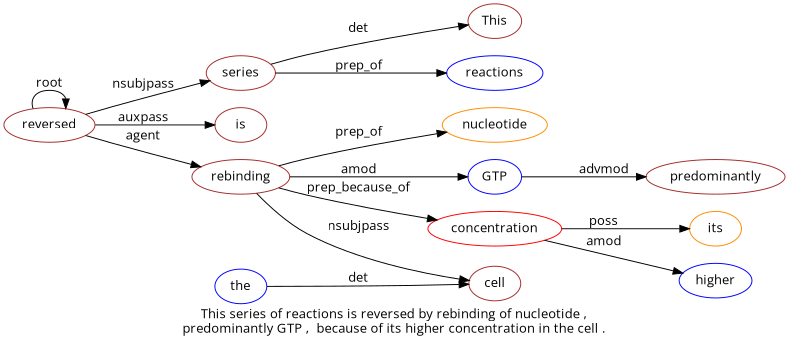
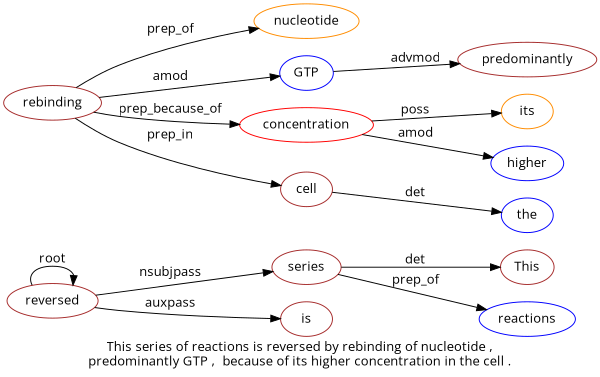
edge "reversed" -> "rebinding": removed, label "agent"
edge "rebinding" -> "cell": label "nsubjpass" -> "prep_in"
edge "the" -> "cell": reversed
